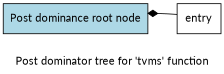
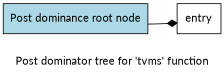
edge "entry" -> "Post dominance root node": reversed
